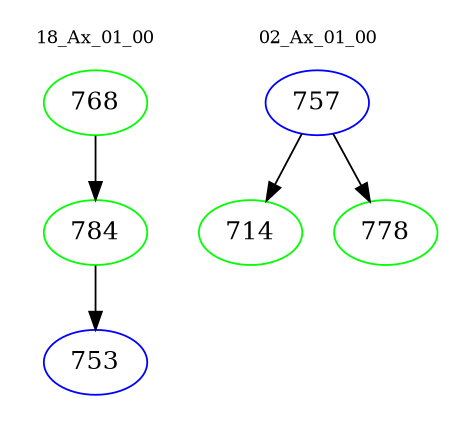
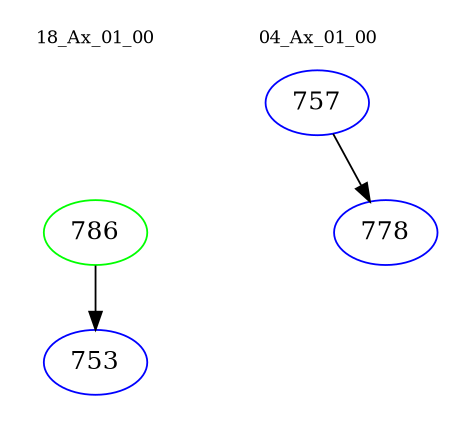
cluster "02_Ax_01_00": label "02_Ax_01_00" -> "04_Ax_01_00"
node "768": removed
node "784": label "784" -> "786"
node "714": removed
node "778": color green -> blue
